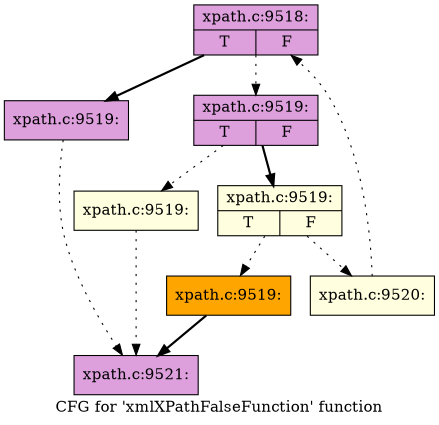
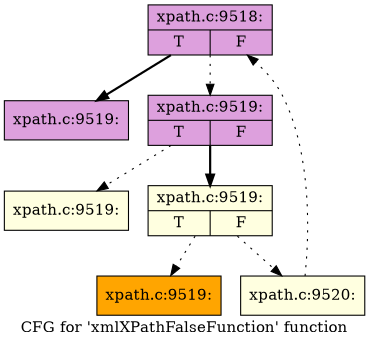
node "xpath.c:9521:": removed
